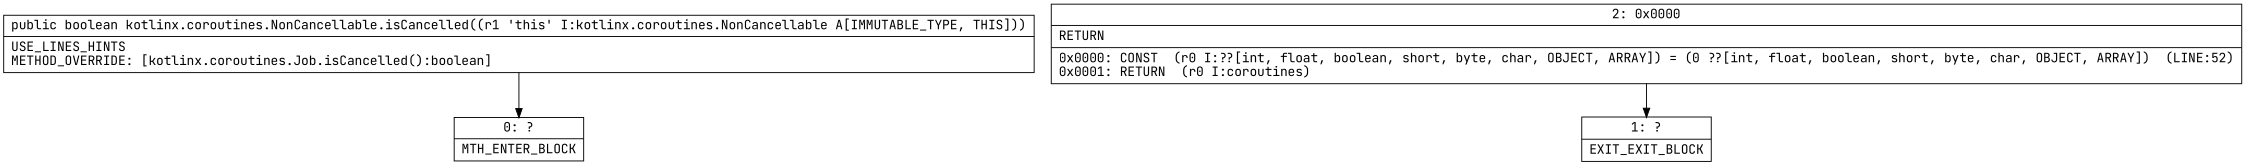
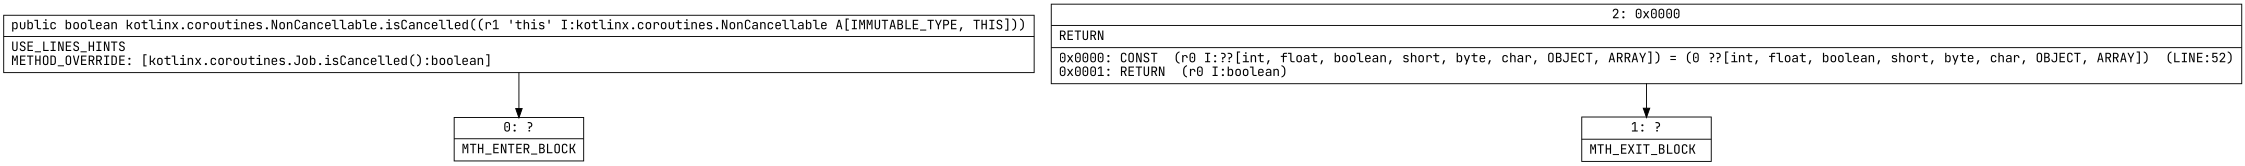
node "2: 0x0000": text "0x0001: RETURN  (r0 I:coroutines)" -> "0x0001: RETURN  (r0 I:boolean)"
node "1: ?": text "EXIT_EXIT_BLOCK" -> "MTH_EXIT_BLOCK"
